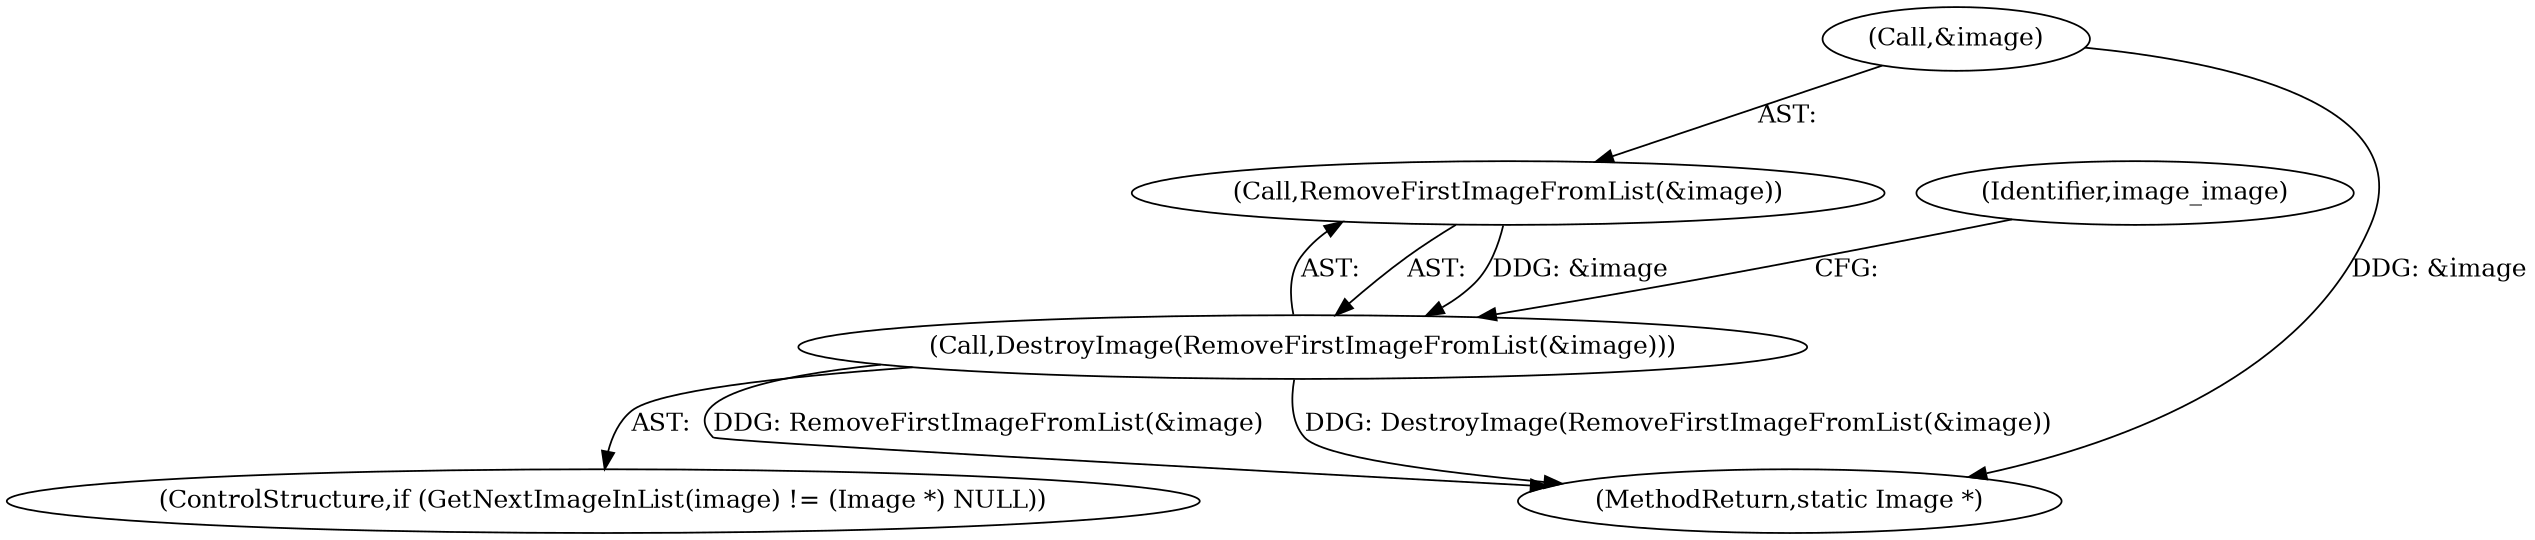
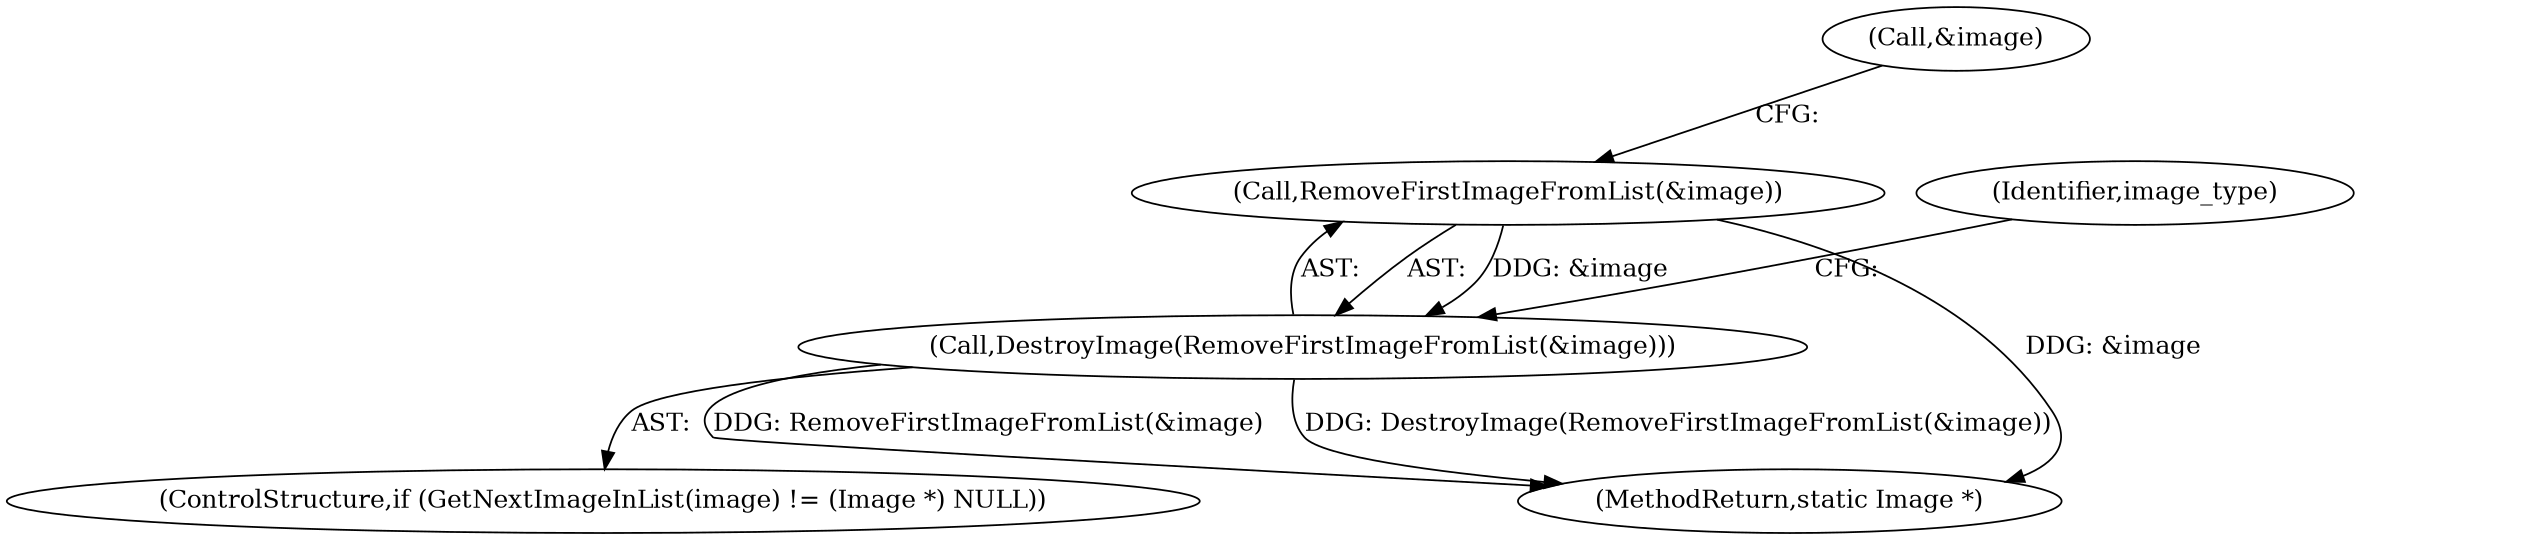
edge "(Call,&image)" -> "(Call,RemoveFirstImageFromList(&image))": label "AST: " -> "CFG: "
node "(Identifier,image_image)": label "(Identifier,image_image)" -> "(Identifier,image_type)"
edge "(Call,&image)" -> "(MethodReturn,static Image *)": now "(Call,RemoveFirstImageFromList(&image))" -> "(MethodReturn,static Image *)"
